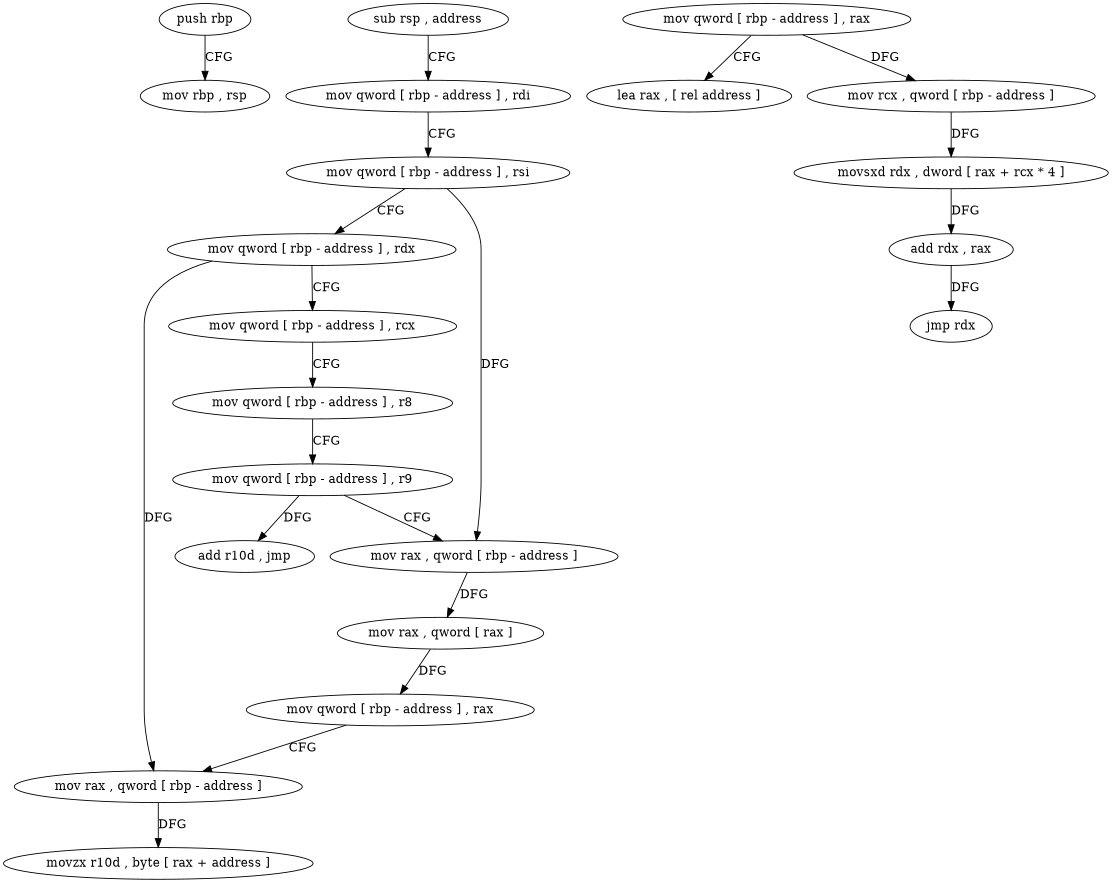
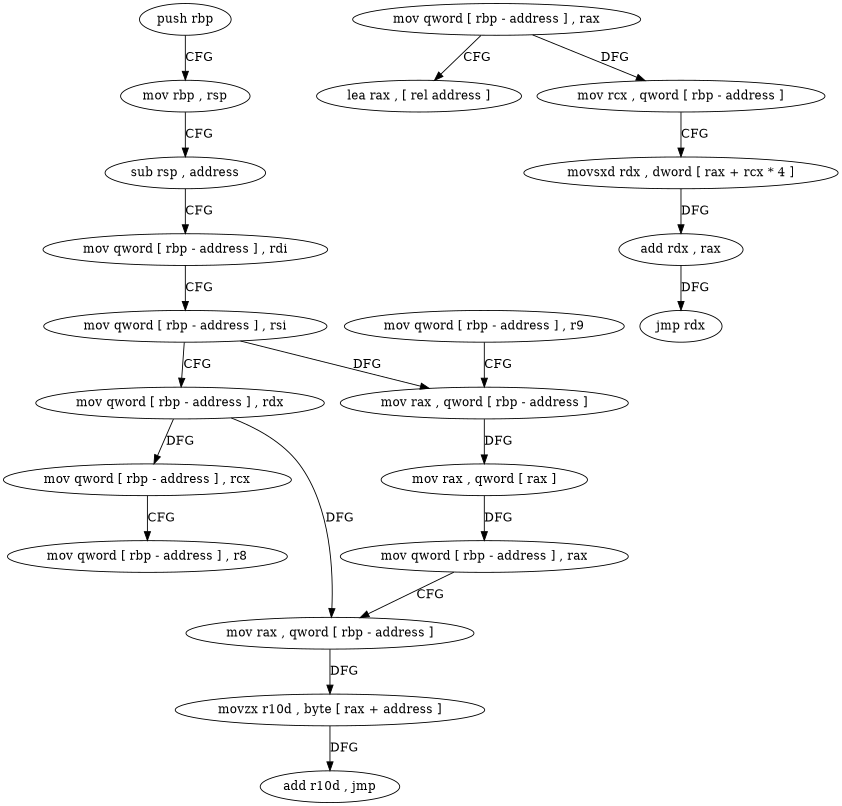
edge "mov rbp , rsp" -> "sub rsp , address": added, label "CFG"
edge "mov rcx , qword [ rbp - address ]" -> "movsxd rdx , dword [ rax + rcx * 4 ]": label "DFG" -> "CFG"
edge "mov qword [ rbp - address ] , rdx" -> "mov qword [ rbp - address ] , rcx": label "CFG" -> "DFG"
edge "mov qword [ rbp - address ] , r8" -> "mov qword [ rbp - address ] , r9": removed, label "CFG"
edge "mov qword [ rbp - address ] , r9" -> "add r10d , jmp": now "movzx r10d , byte [ rax + address ]" -> "add r10d , jmp"
